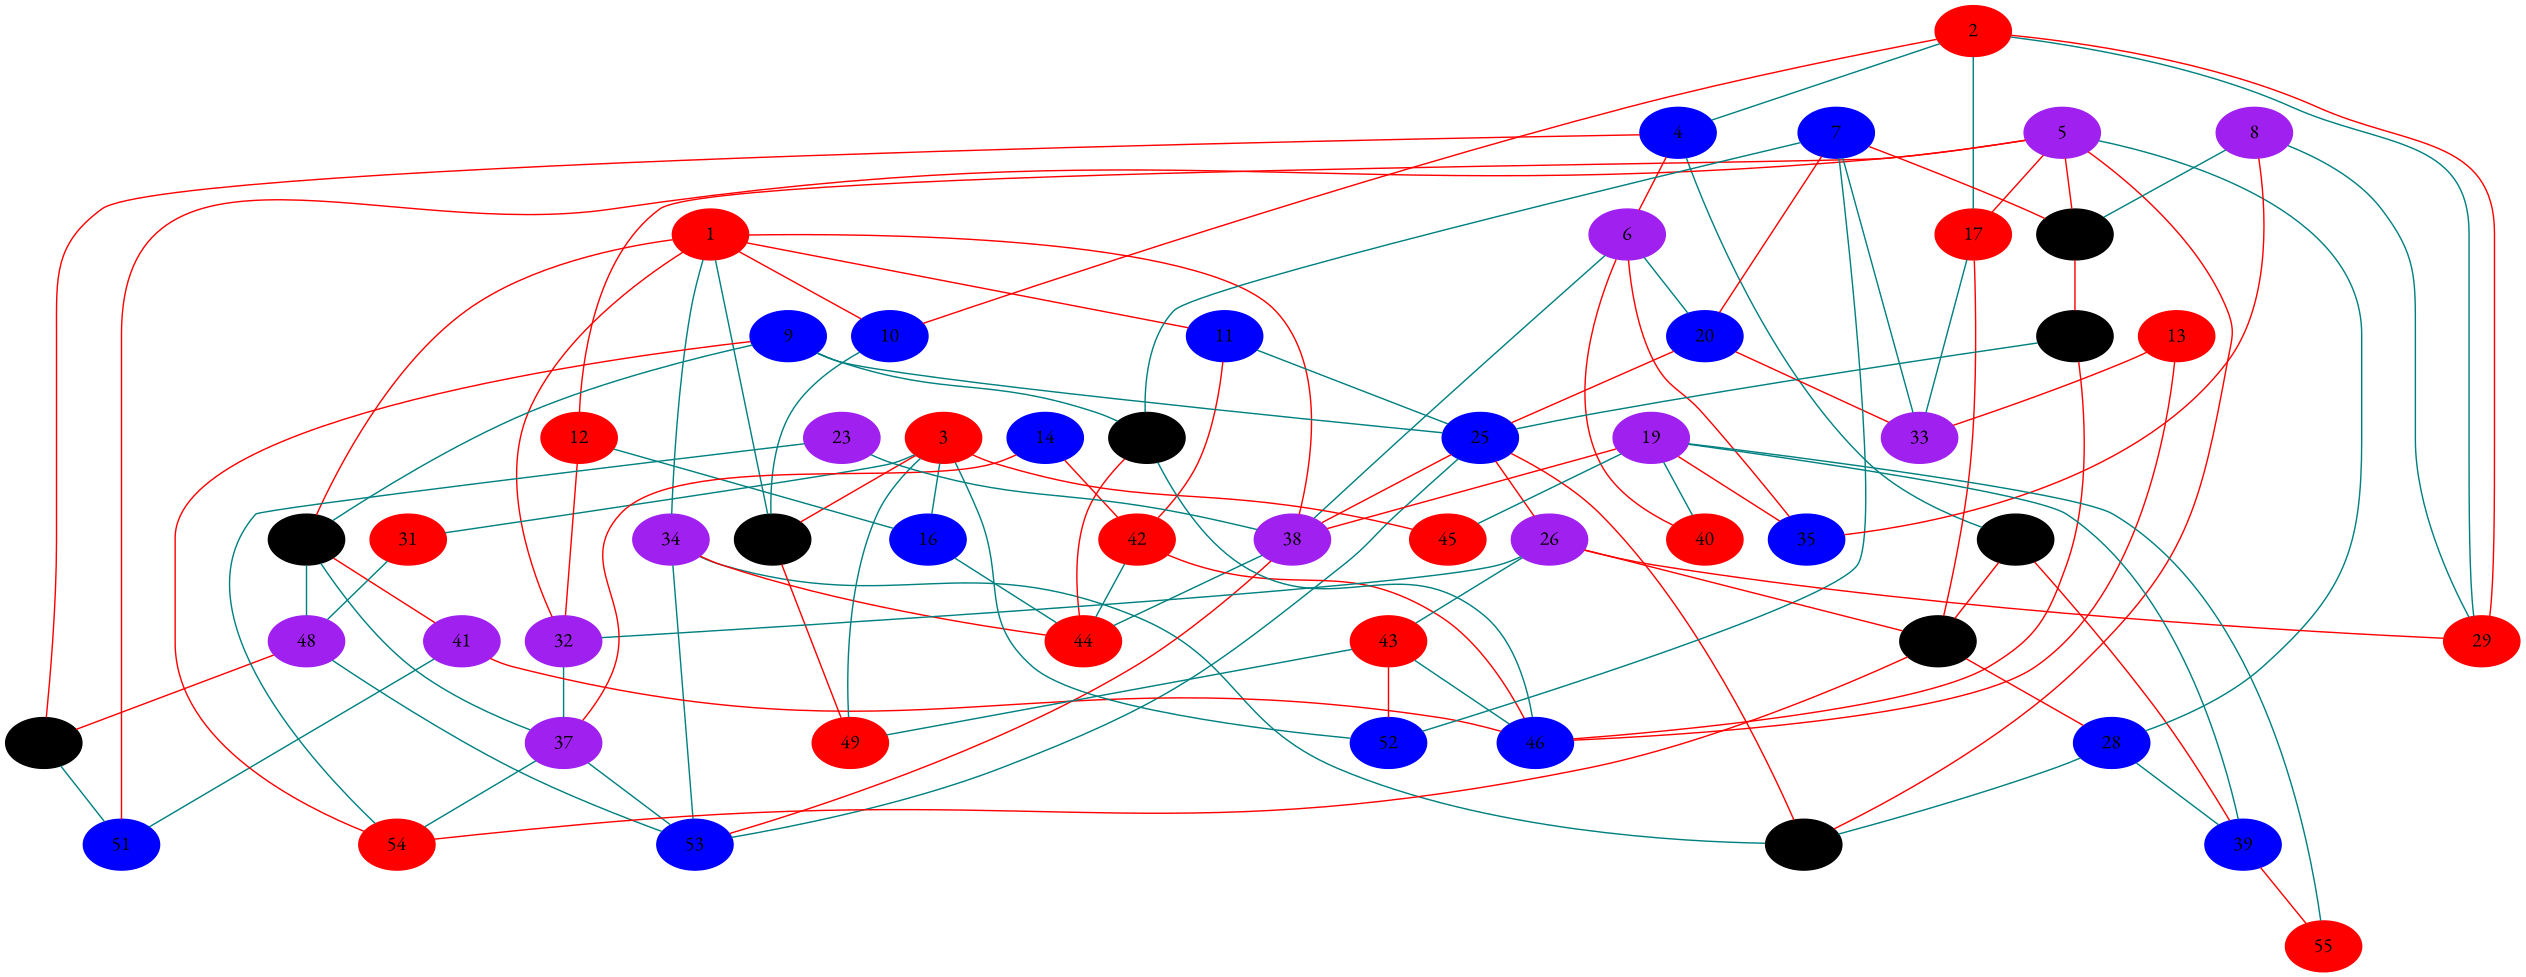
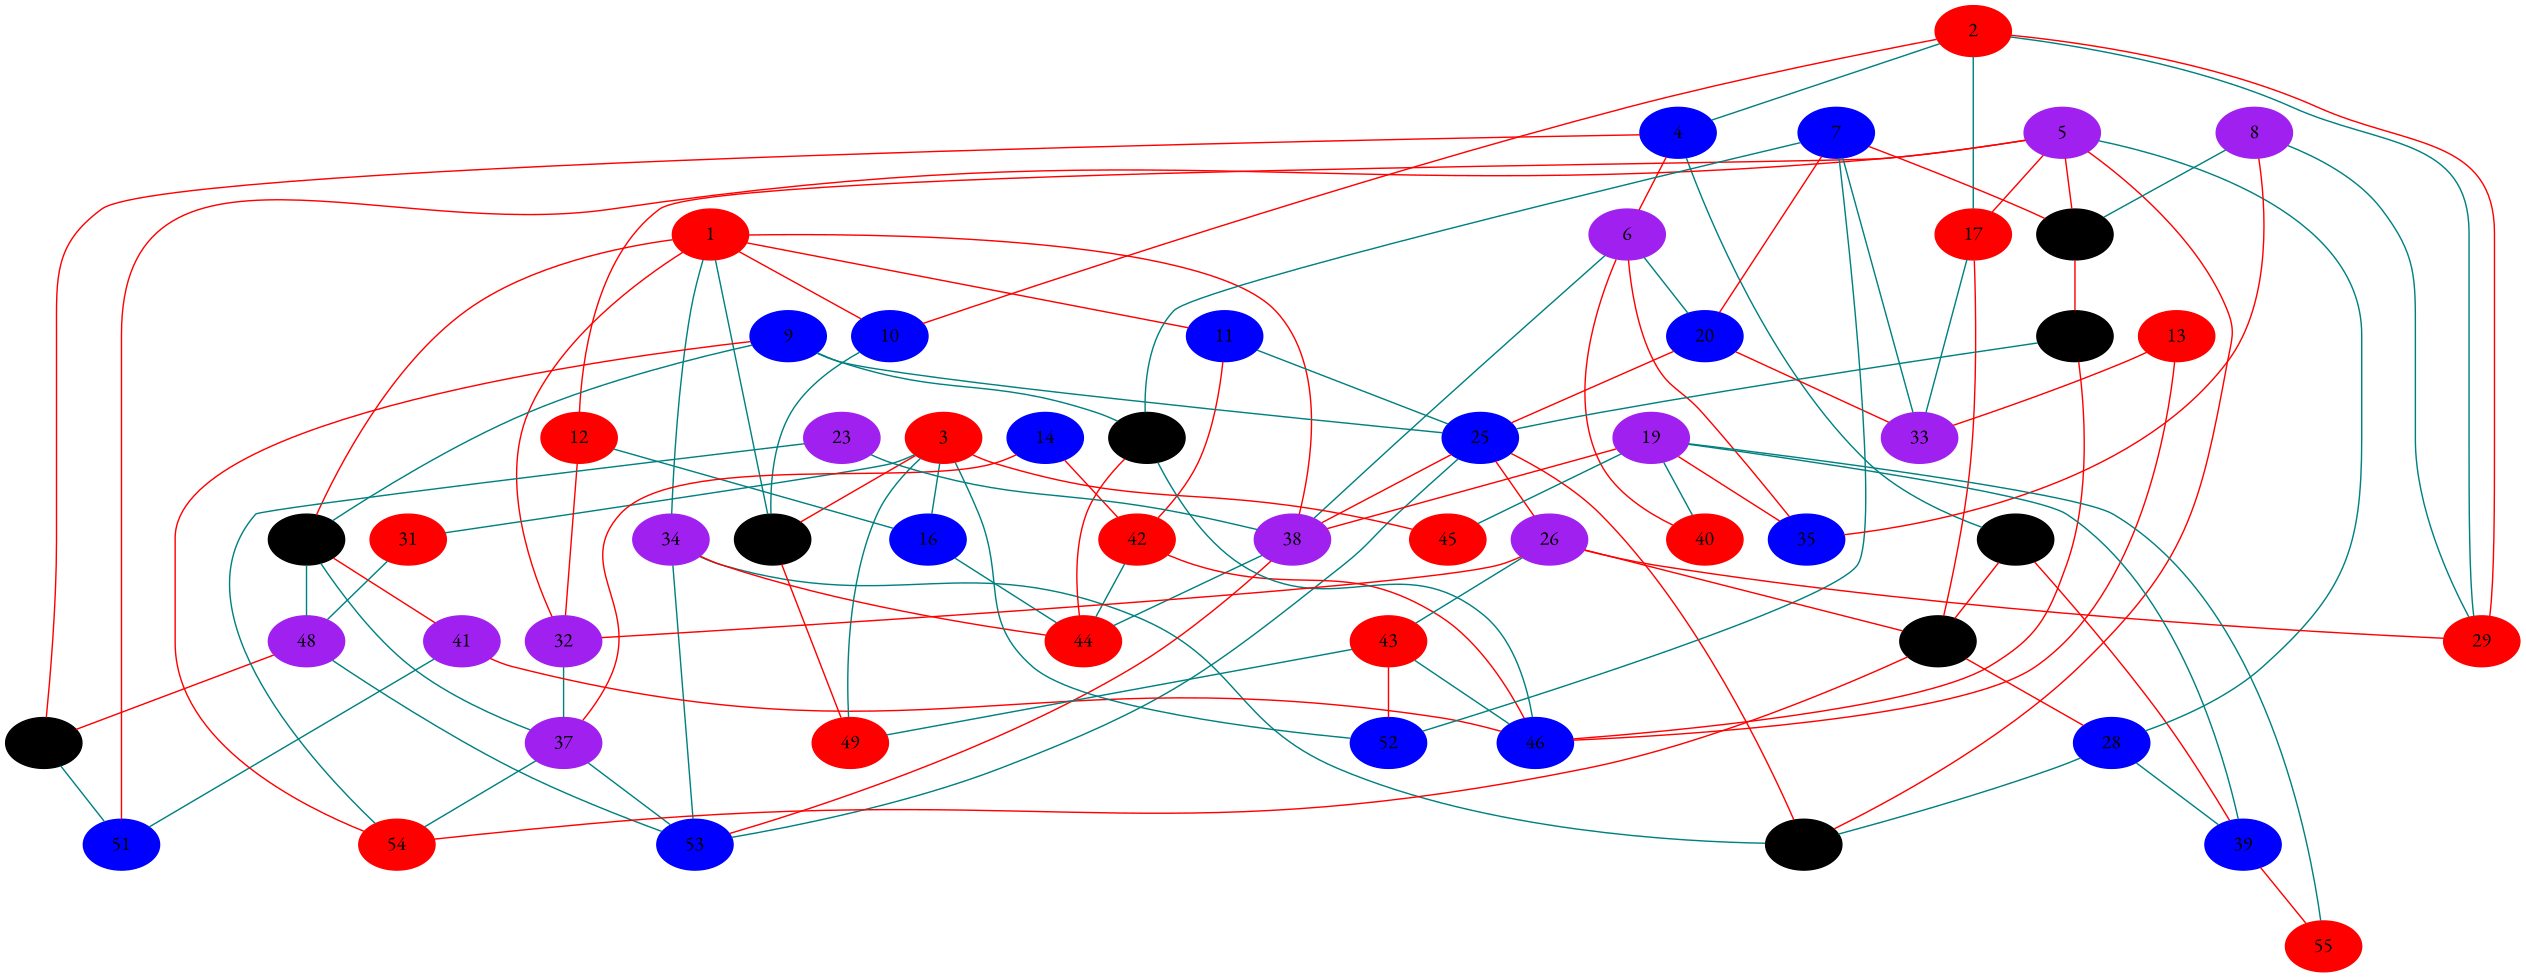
edge "26" -- "32": color teal -> red
